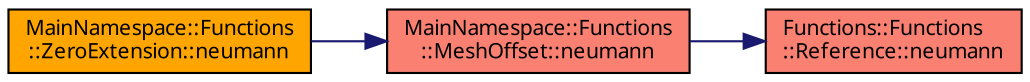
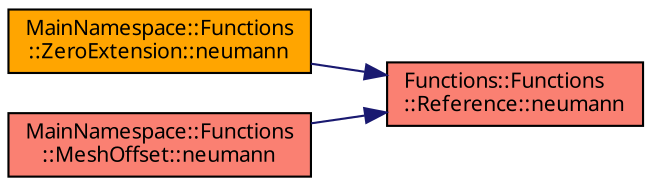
edge "MainNamespace::Functions ::ZeroExtension::neumann" -> "MainNamespace::Functions ::MeshOffset::neumann": now "MainNamespace::Functions ::ZeroExtension::neumann" -> "Functions::Functions ::Reference::neumann"
